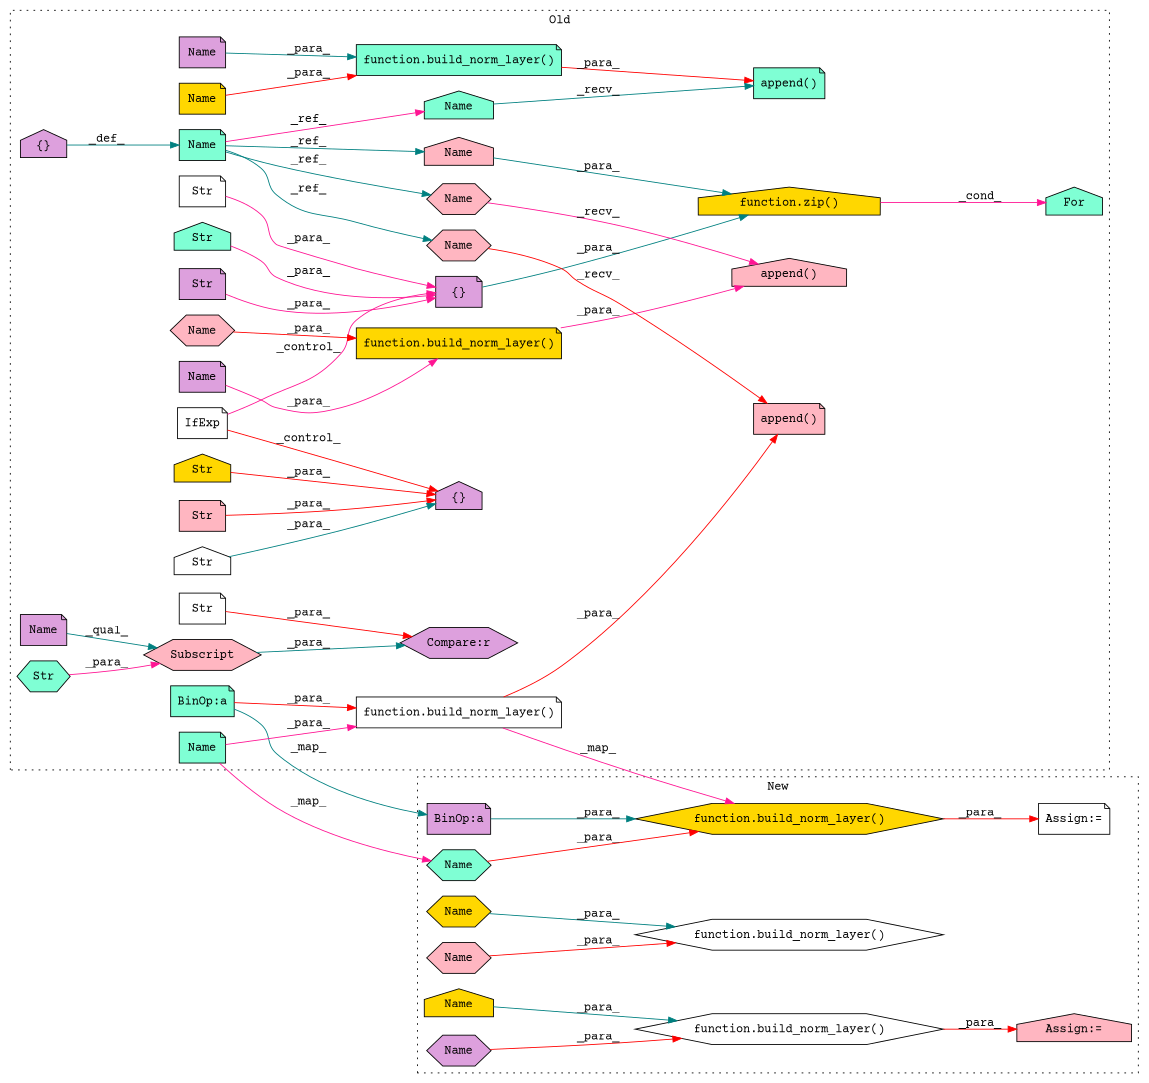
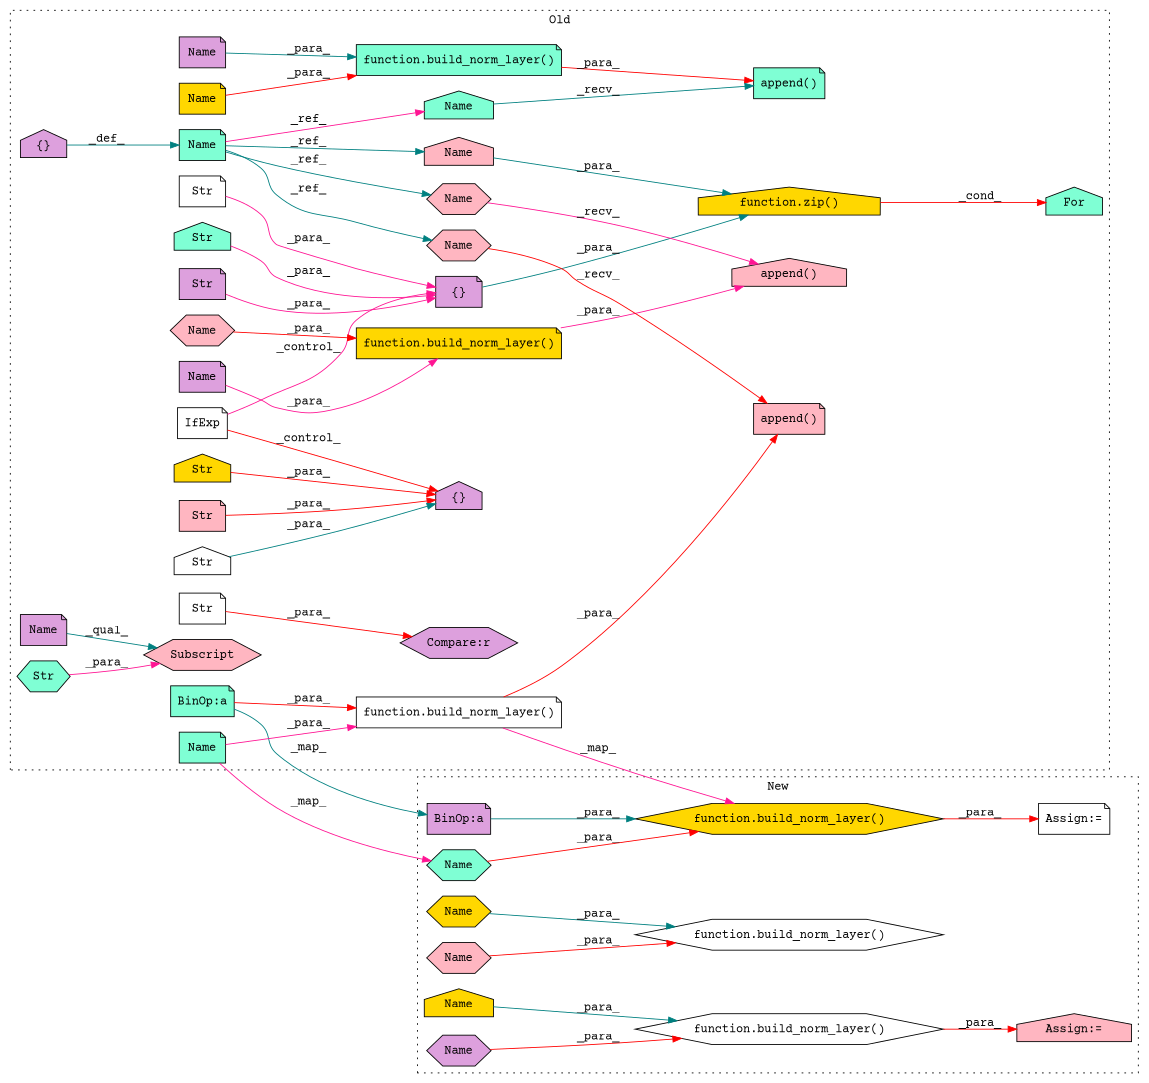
edge "function.zip()" -> "For": color deeppink -> red
edge "Subscript" -> "Compare:r": removed, label "_para_"
